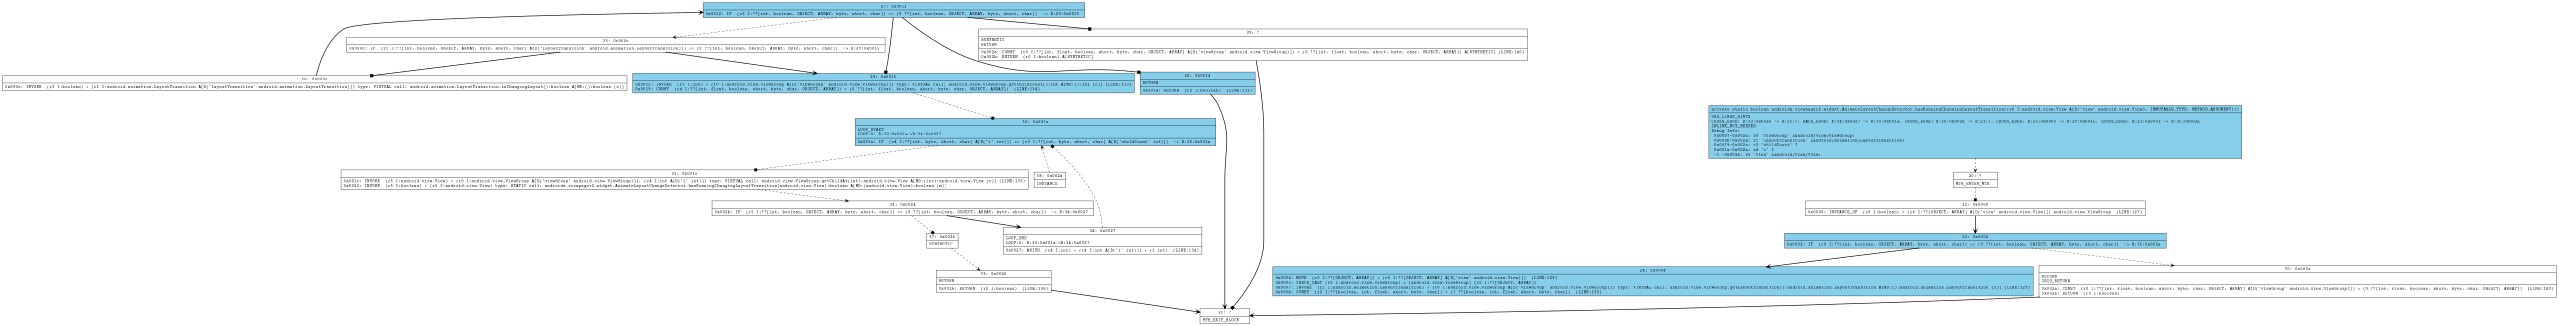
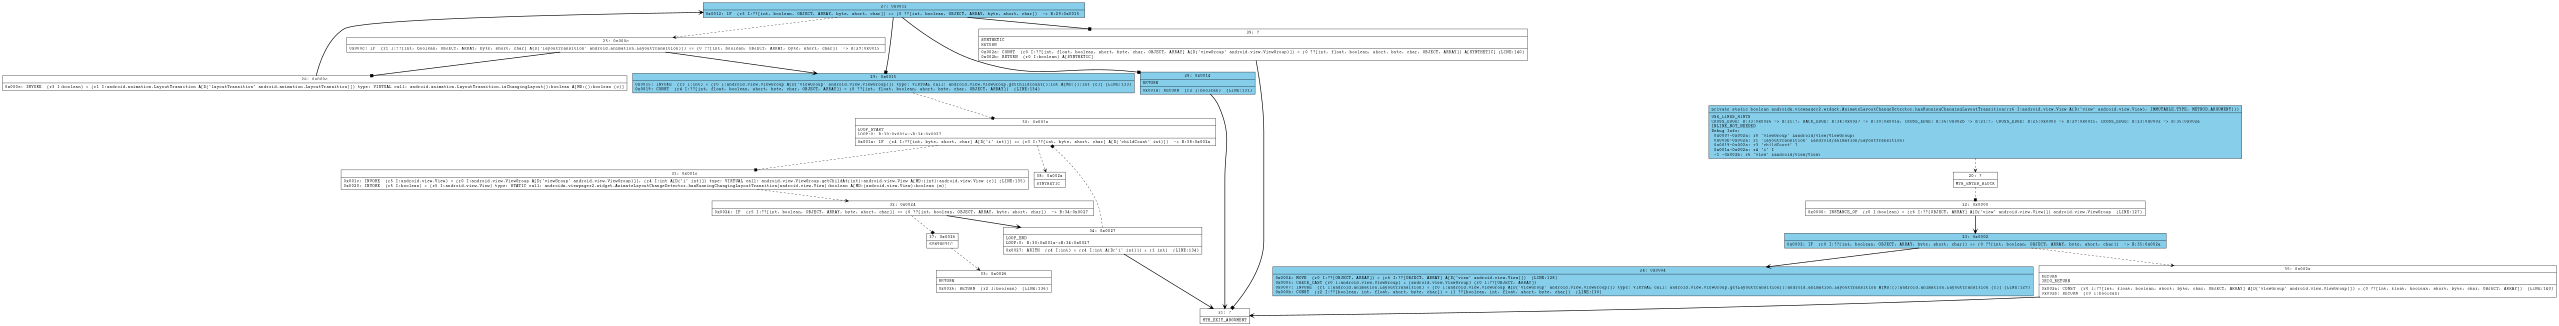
node "30: 0x001a": fillcolor skyblue -> white
edge "38: 0x002a" -> "30: 0x001a": reversed
node "38: 0x002a": text "INSTANCE" -> "SYNTHETIC"
node "20: ?": text "MTH_ENTER_MTH" -> "MTH_ENTER_BLOCK"
edge "33: 0x0026" -> "21: ?": now "34: 0x0027" -> "21: ?"
node "21: ?": text "MTH_EXIT_BLOCK" -> "MTH_EXIT_ARGUMENT"
